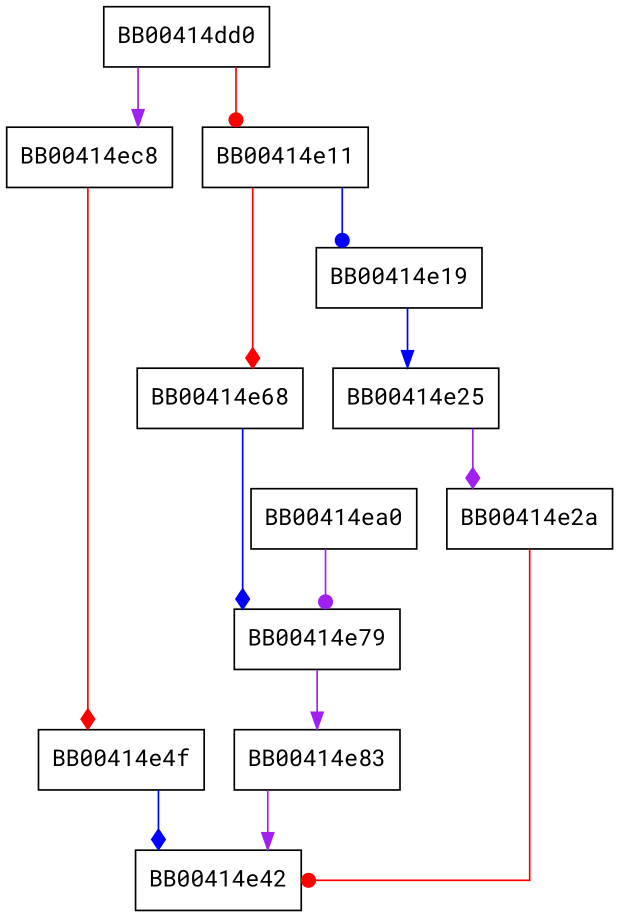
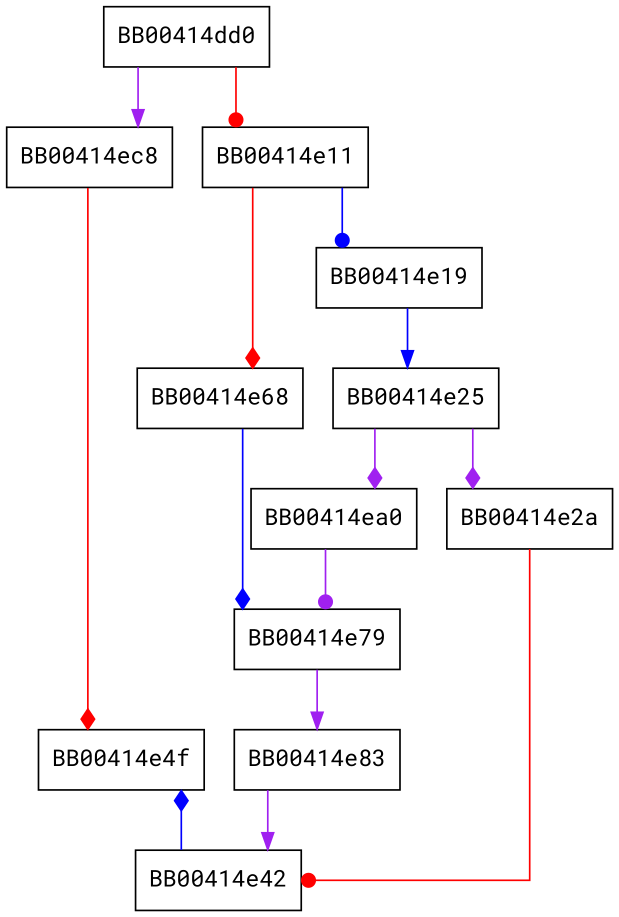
edge "BB00414e25" -> "BB00414ea0": added
edge "BB00414e4f" -> "BB00414e42": reversed
